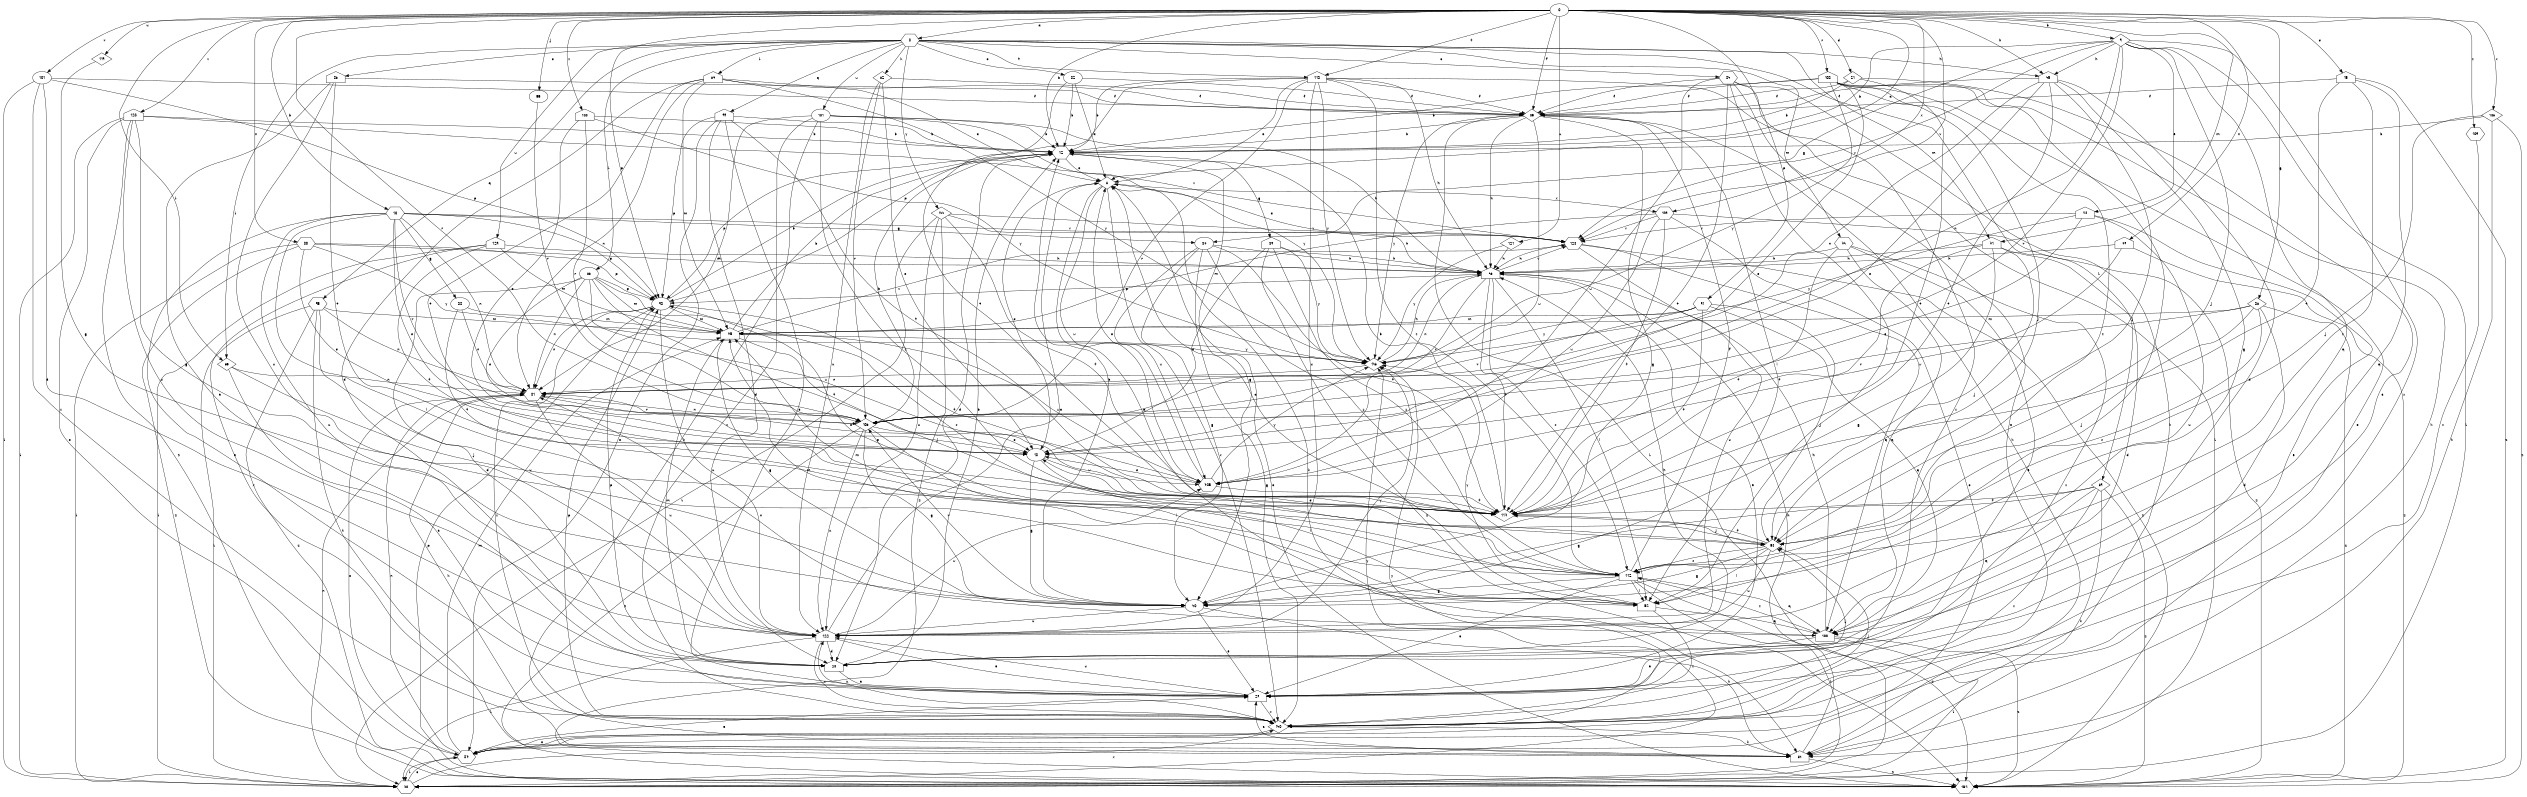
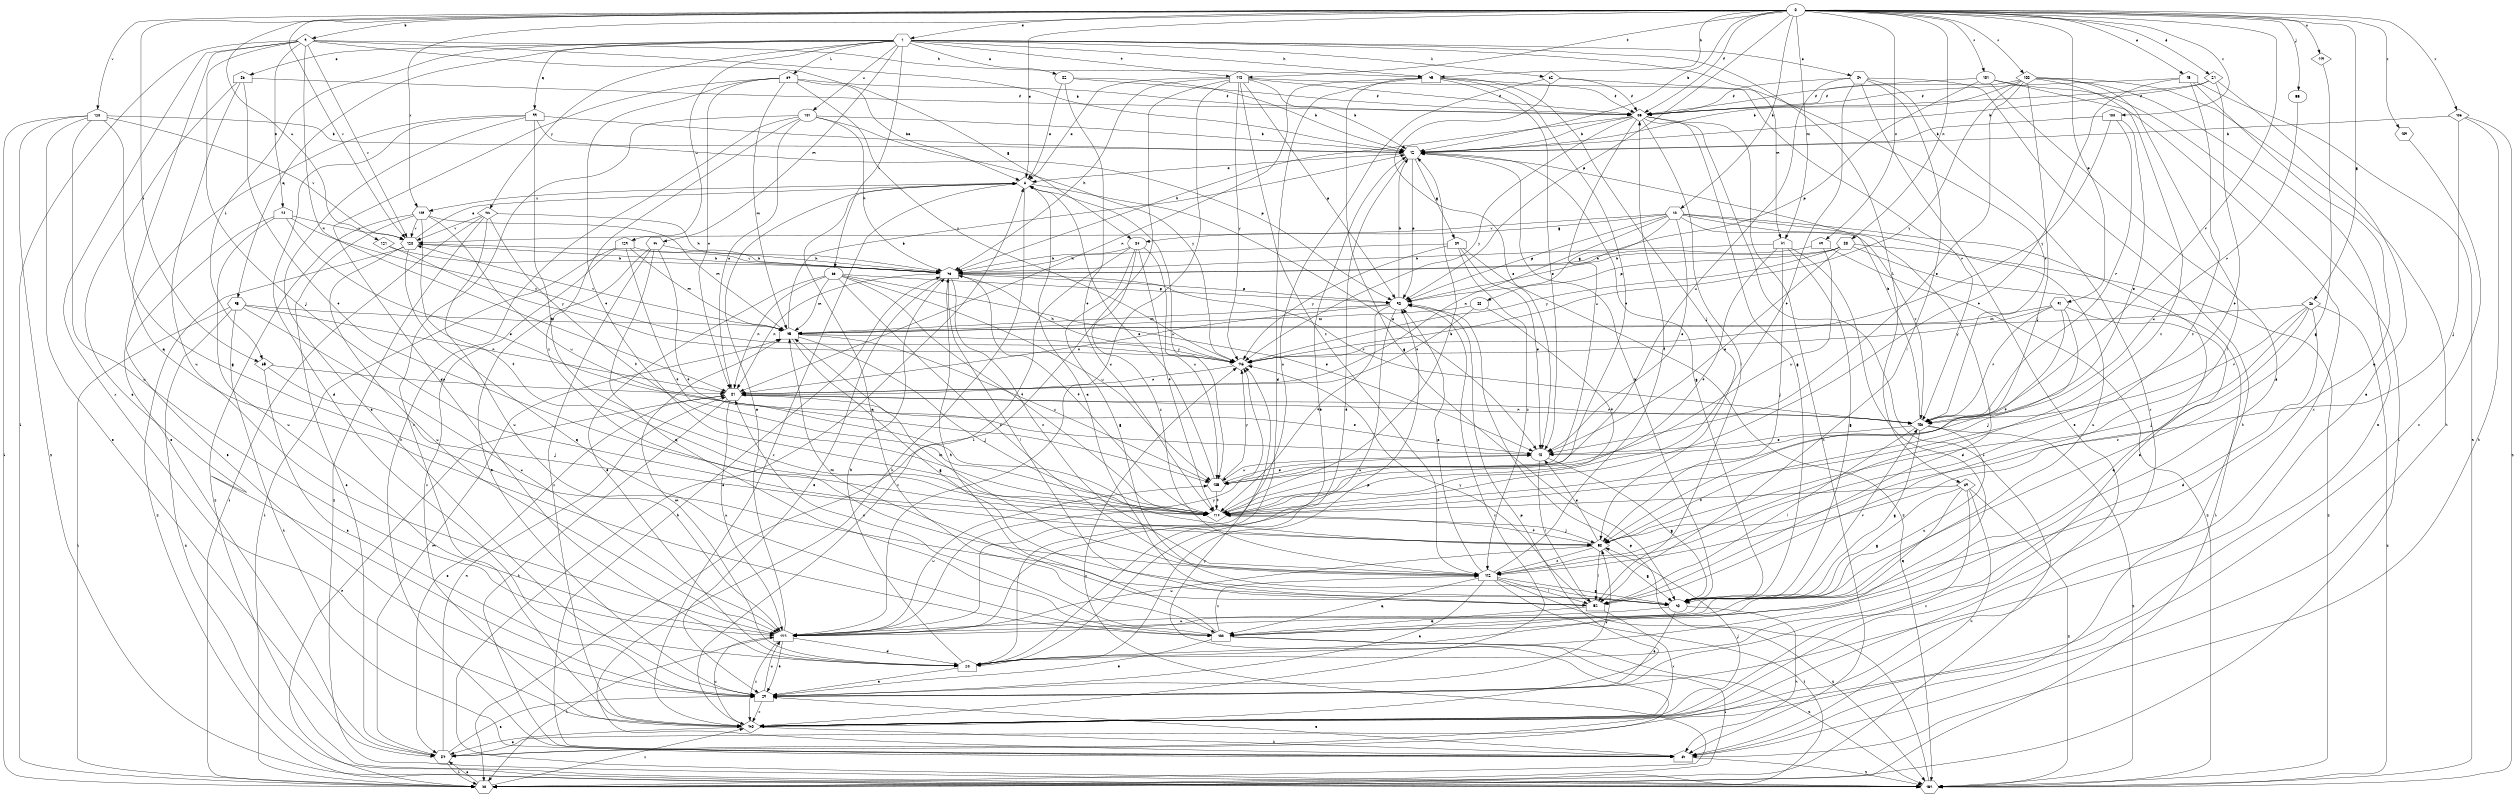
node "8": label "8" -> "1"
node "103": shape house -> diamond
edge "36" -> "75": label "m" -> "u"
edge "9" -> "106": removed, label "r"
node "735": label "735" -> "135"
edge "37" -> "140": label "g" -> "x"
